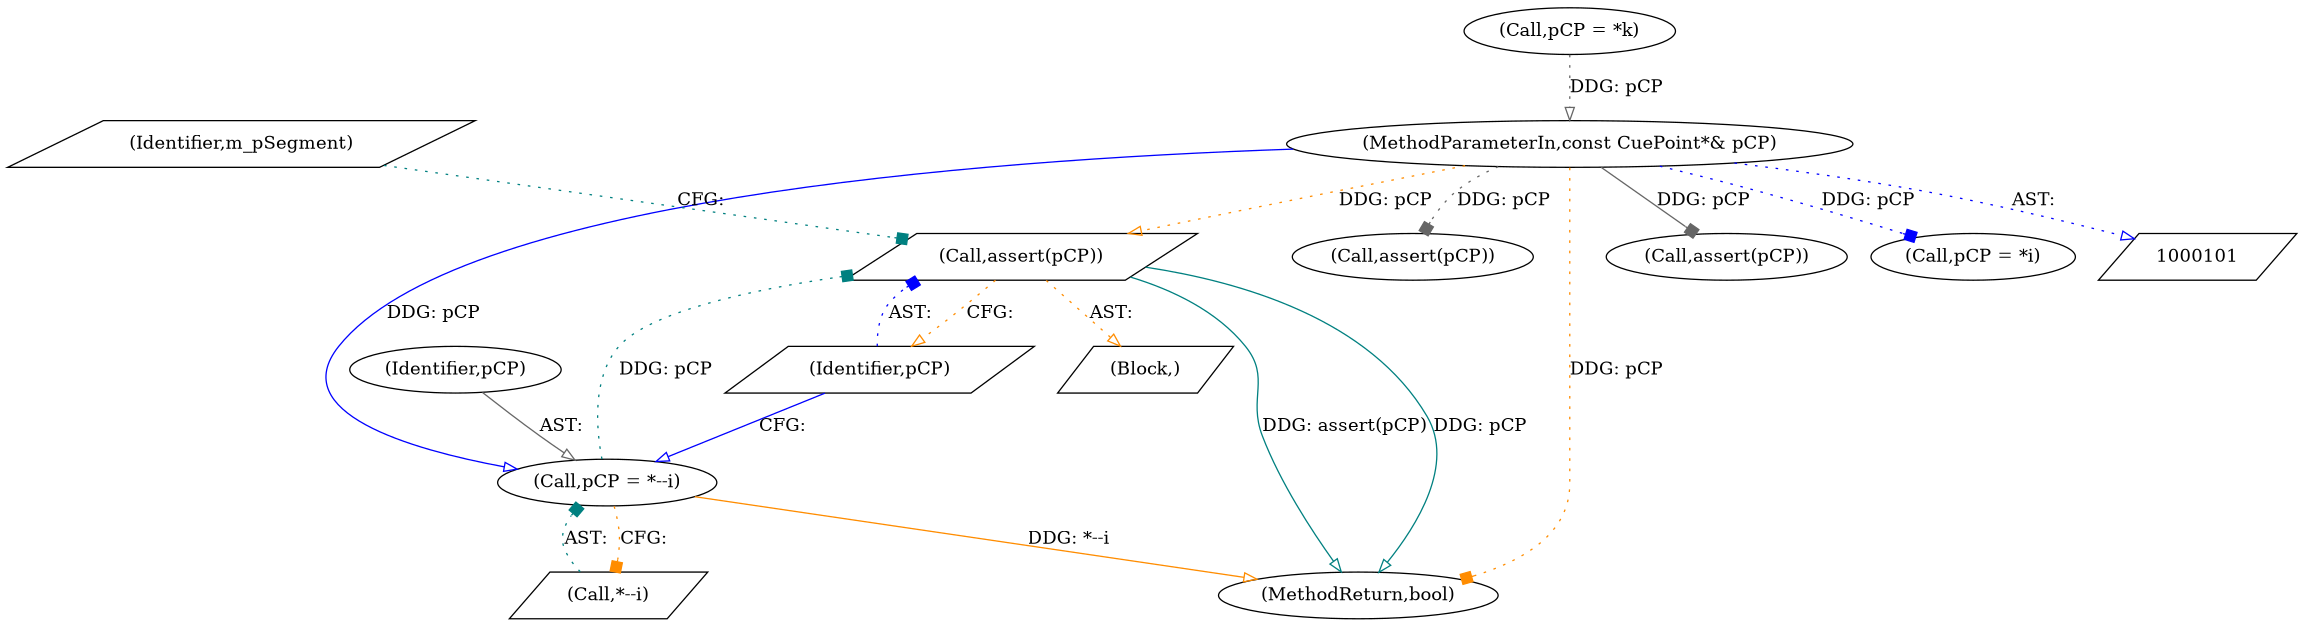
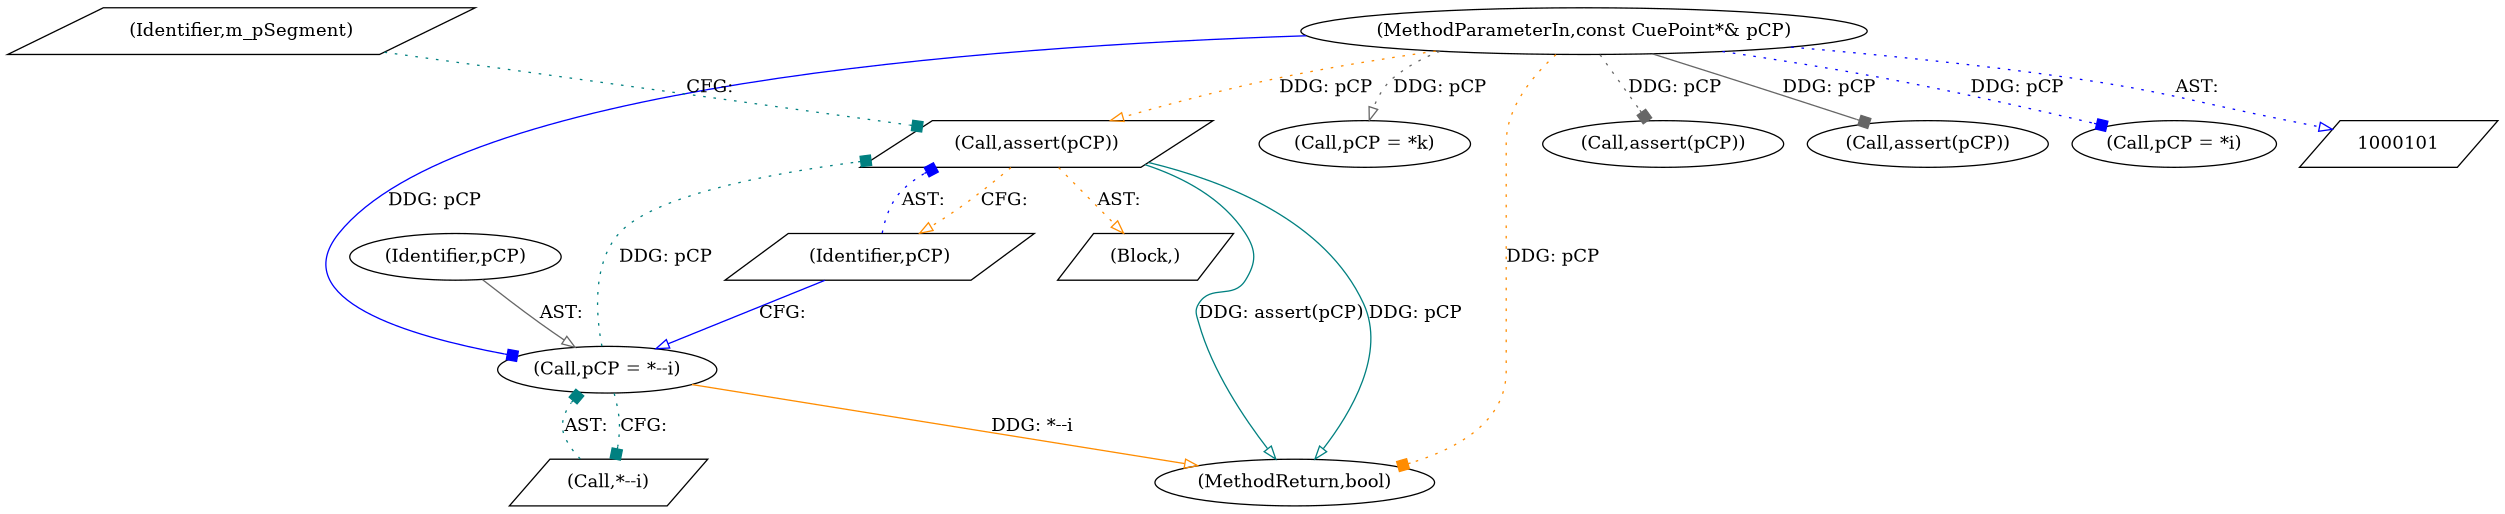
edge "(Call,pCP = *k)" -> "(MethodParameterIn,const CuePoint*& pCP)": reversed
edge "(MethodParameterIn,const CuePoint*& pCP)" -> "(Call,pCP = *--i)": arrowhead onormal -> box
edge "(Call,pCP = *--i)" -> "(Call,*--i)": color darkorange -> teal
